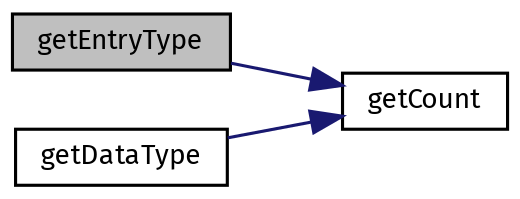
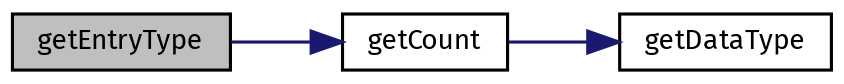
edge "getDataType" -> "getCount": reversed
